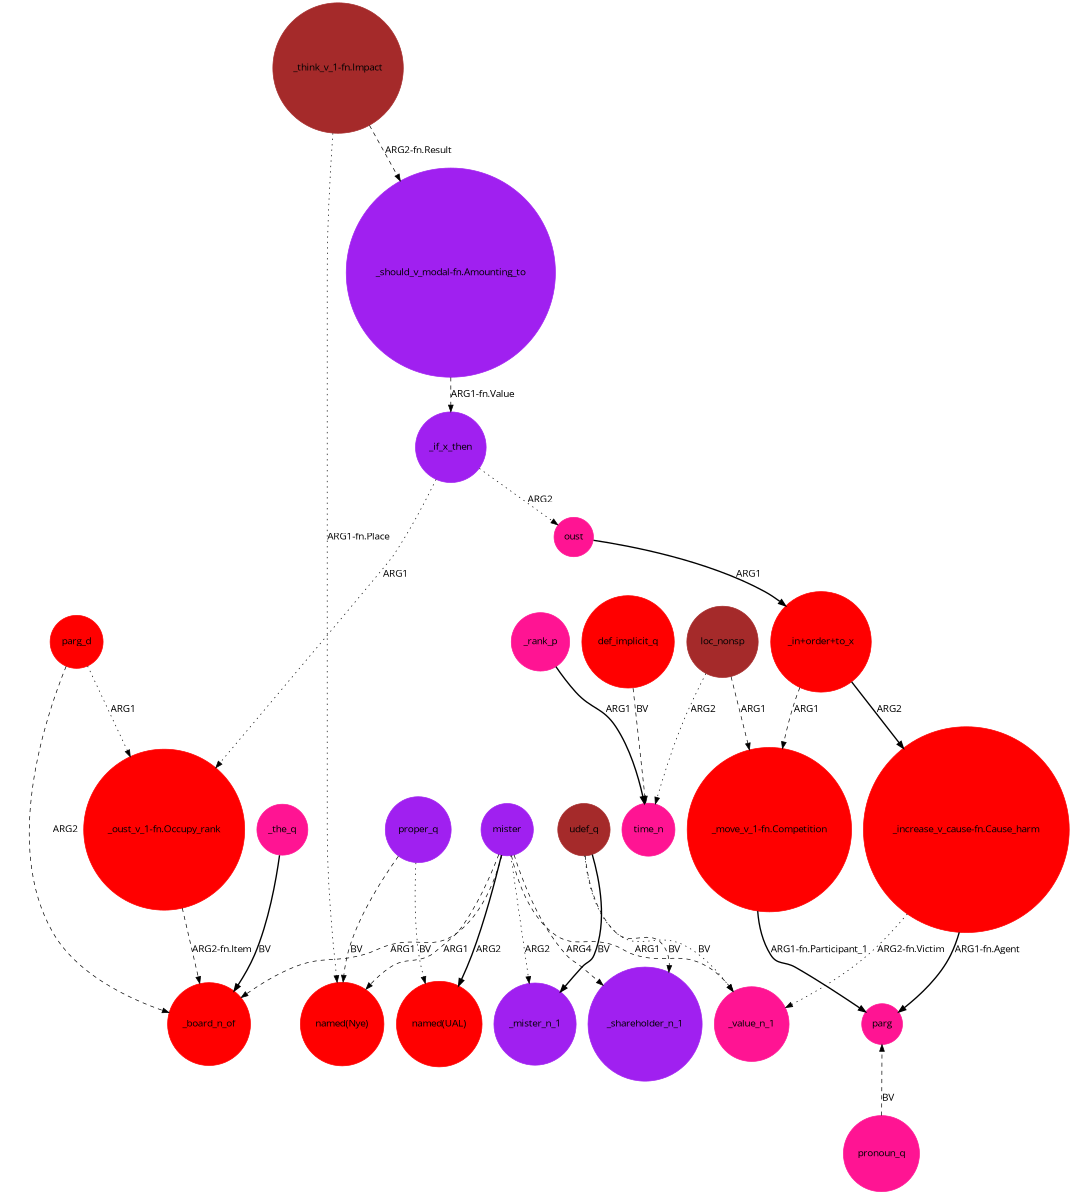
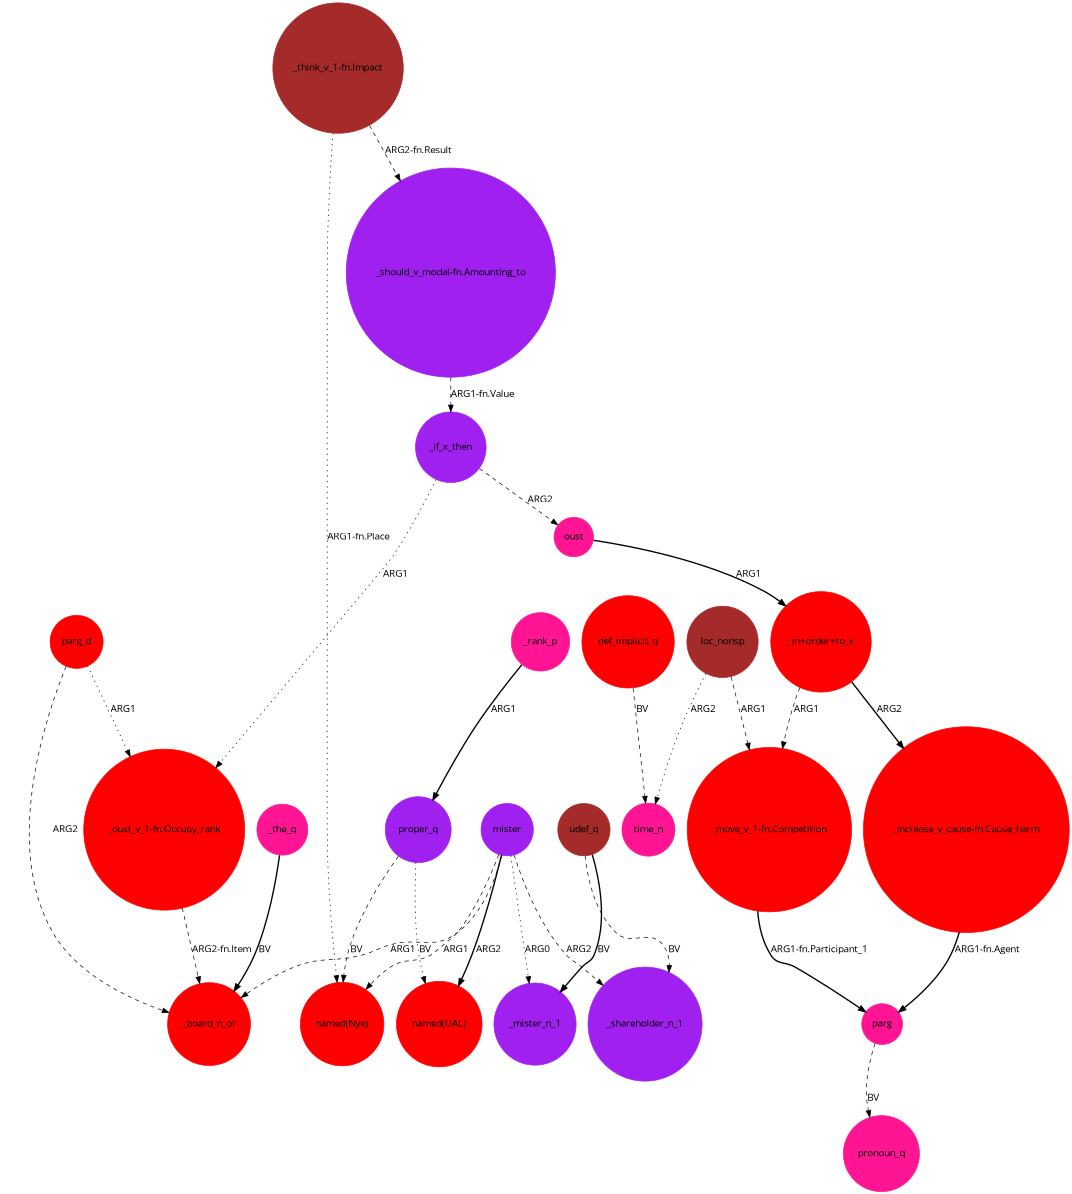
edge "_if_x_then" -> "oust": style dotted -> dashed
edge "_rank_p" -> "time_n": now "_rank_p" -> "proper_q"
edge "mister" -> "_mister_n_1": label "ARG2" -> "ARG0"
edge "mister" -> "_shareholder_n_1": label "ARG4" -> "ARG2"
node "_value_n_1": removed
edge "pronoun_q" -> "parg": reversed
